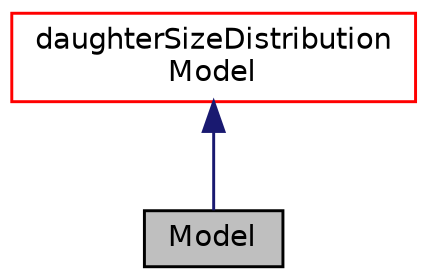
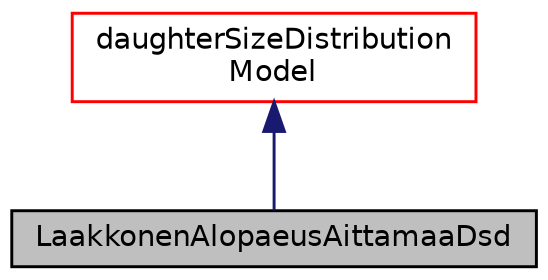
node "Model": label "Model" -> "LaakkonenAlopaeusAittamaaDsd"
